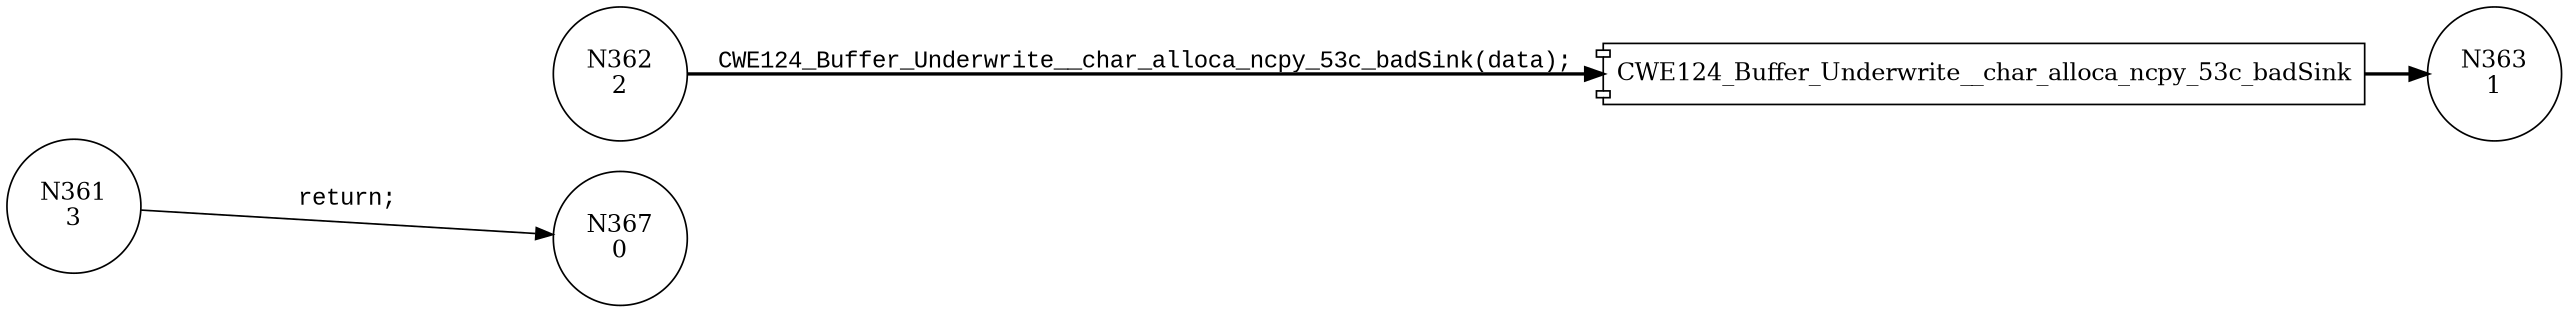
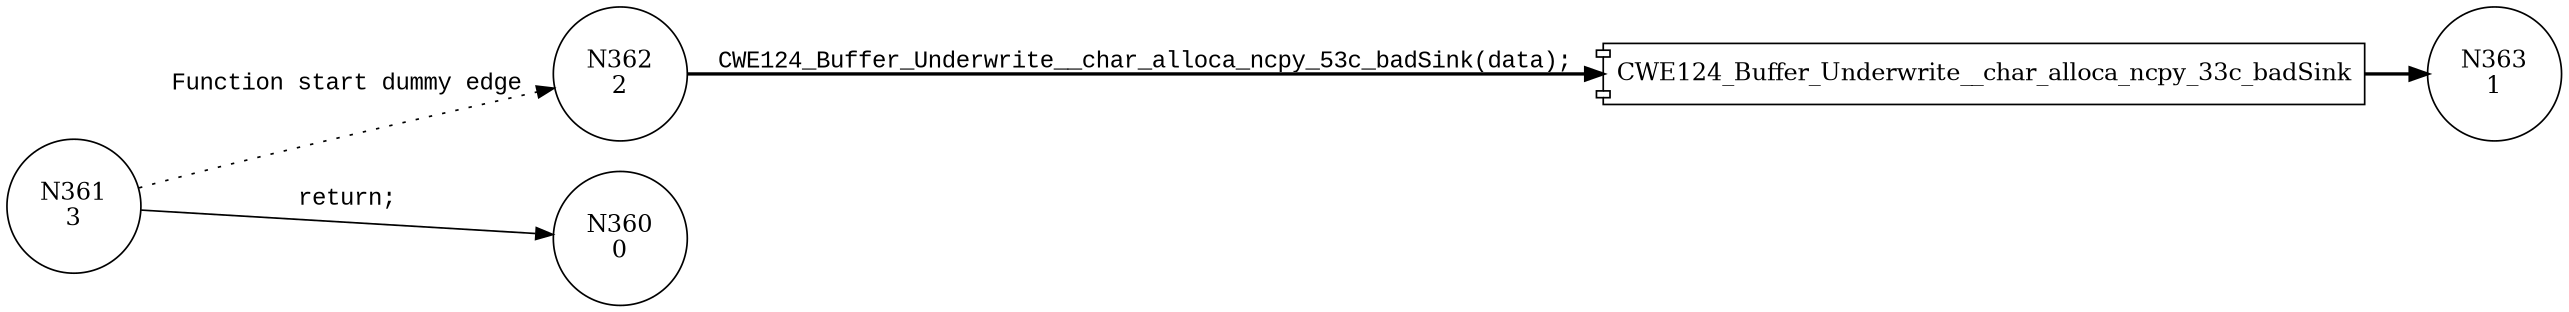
node "CWE124_Buffer_Underwrite__char_alloca_ncpy_53c_badSink": label "CWE124_Buffer_Underwrite__char_alloca_ncpy_53c_badSink" -> "CWE124_Buffer_Underwrite__char_alloca_ncpy_33c_badSink"
edge "N361 3" -> "N362 2": added, label "Function start dummy edge"
node "N367 0": label "N367 0" -> "N360 0"
